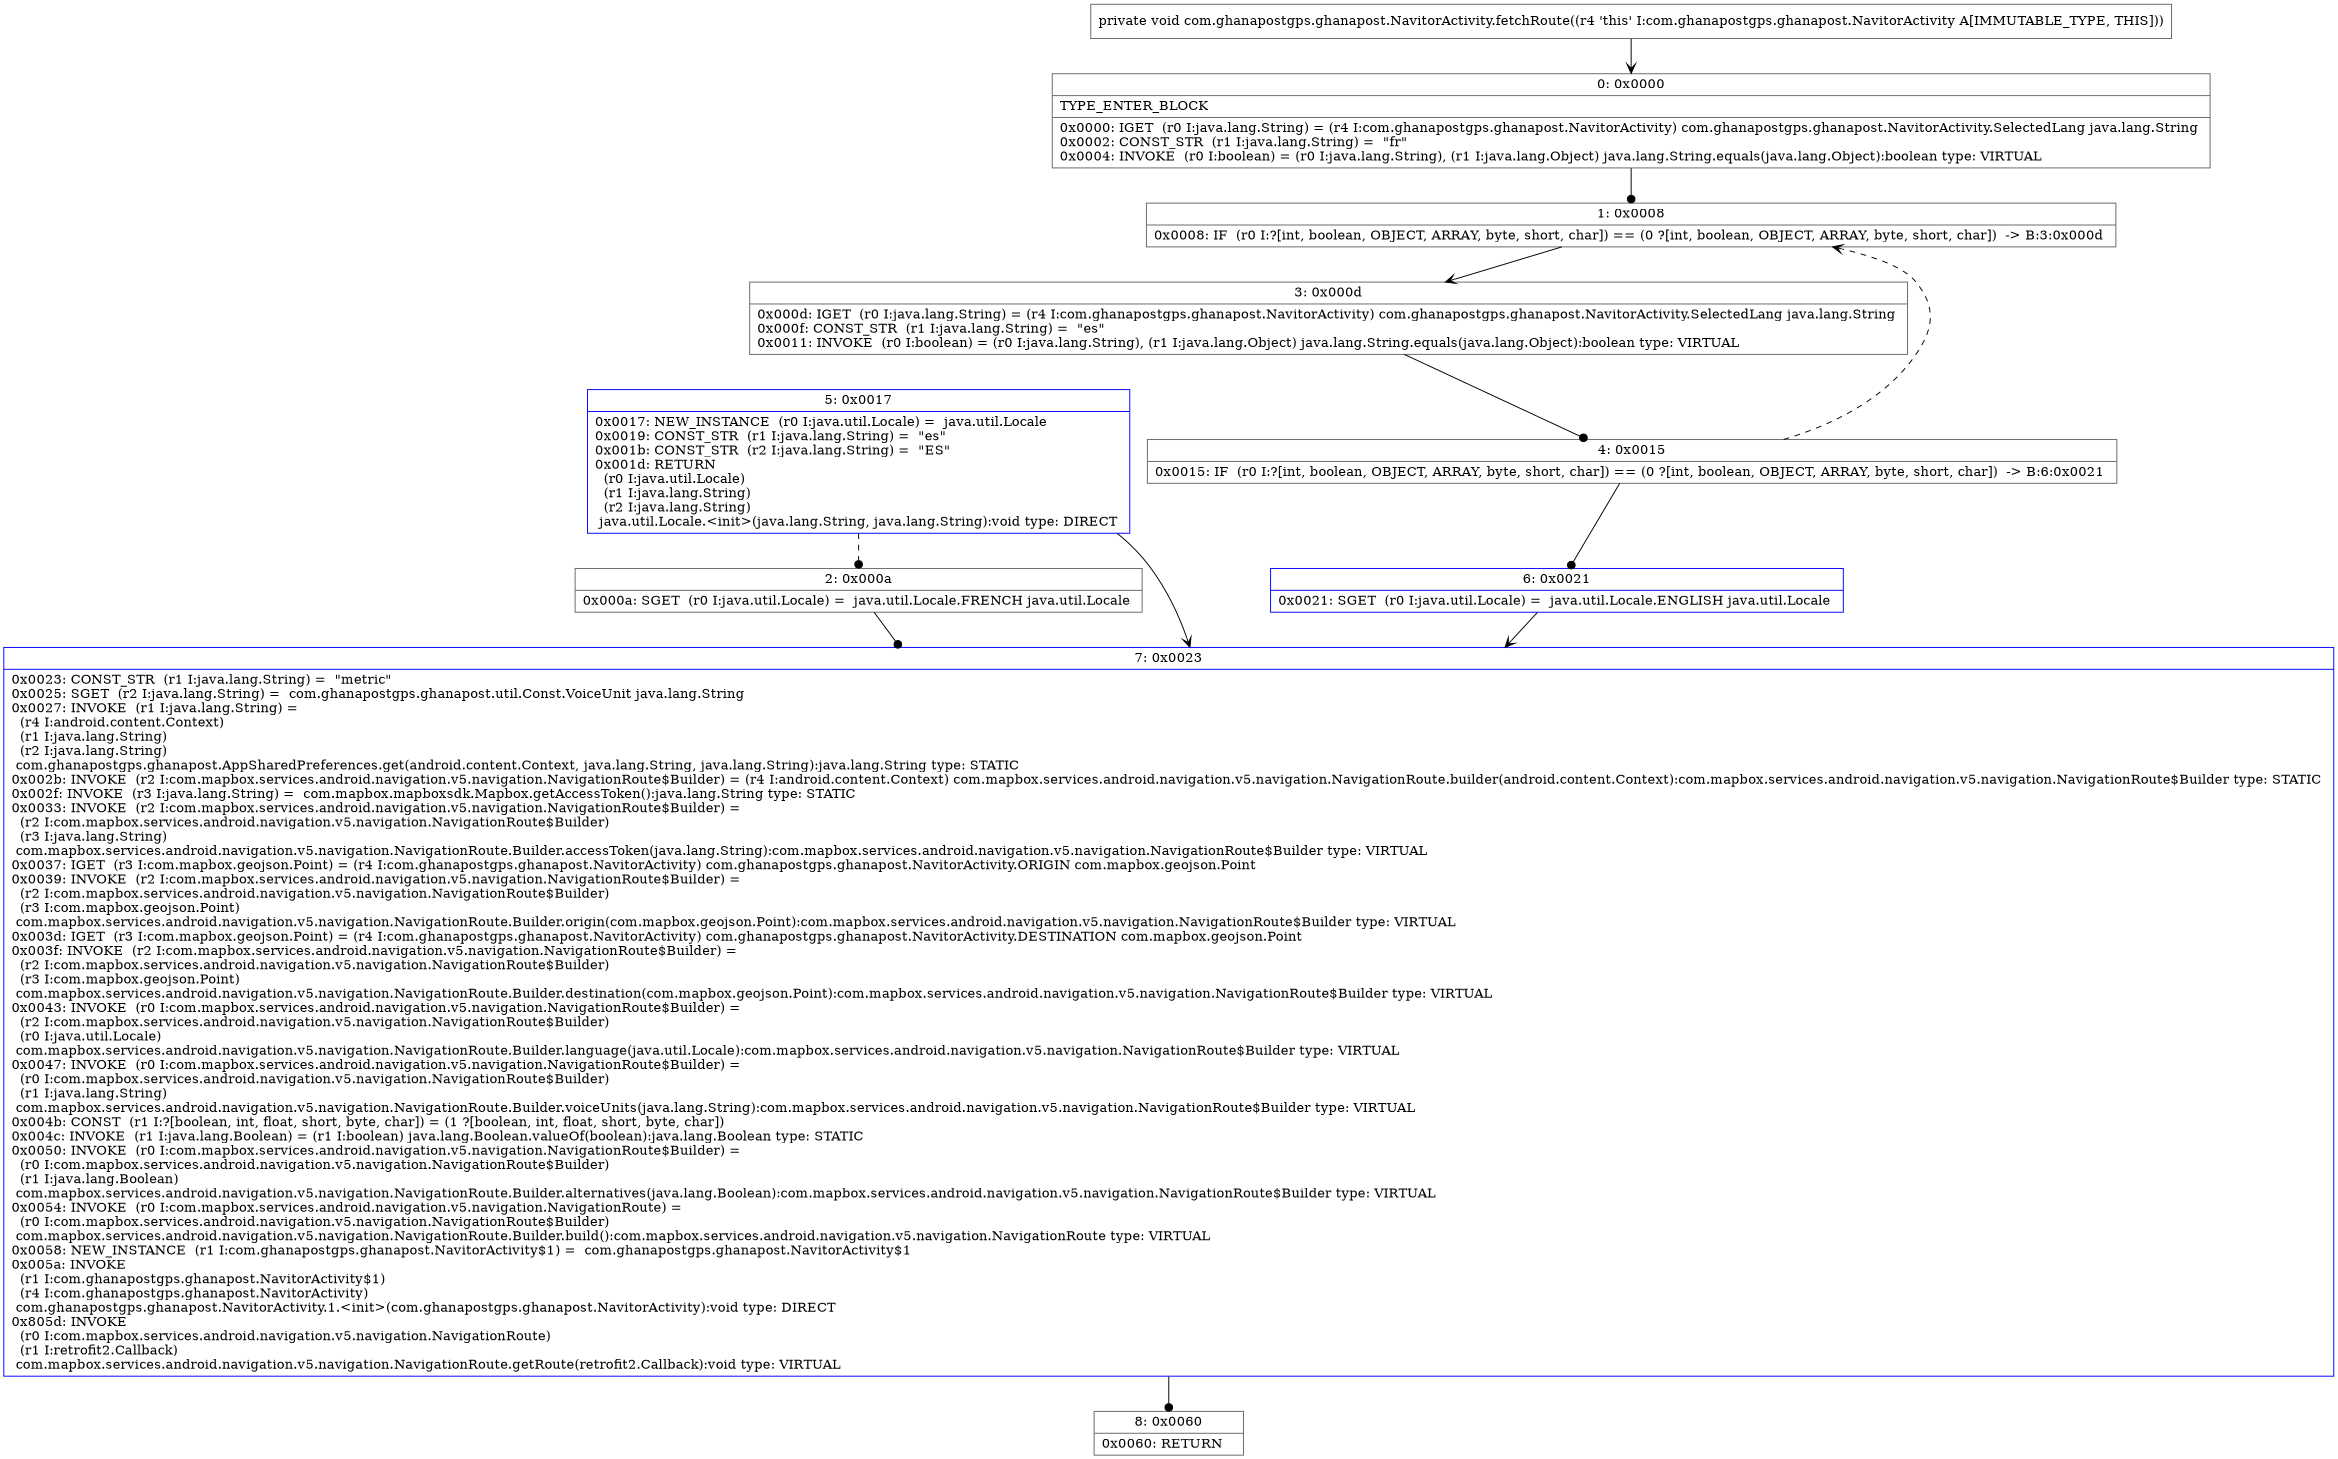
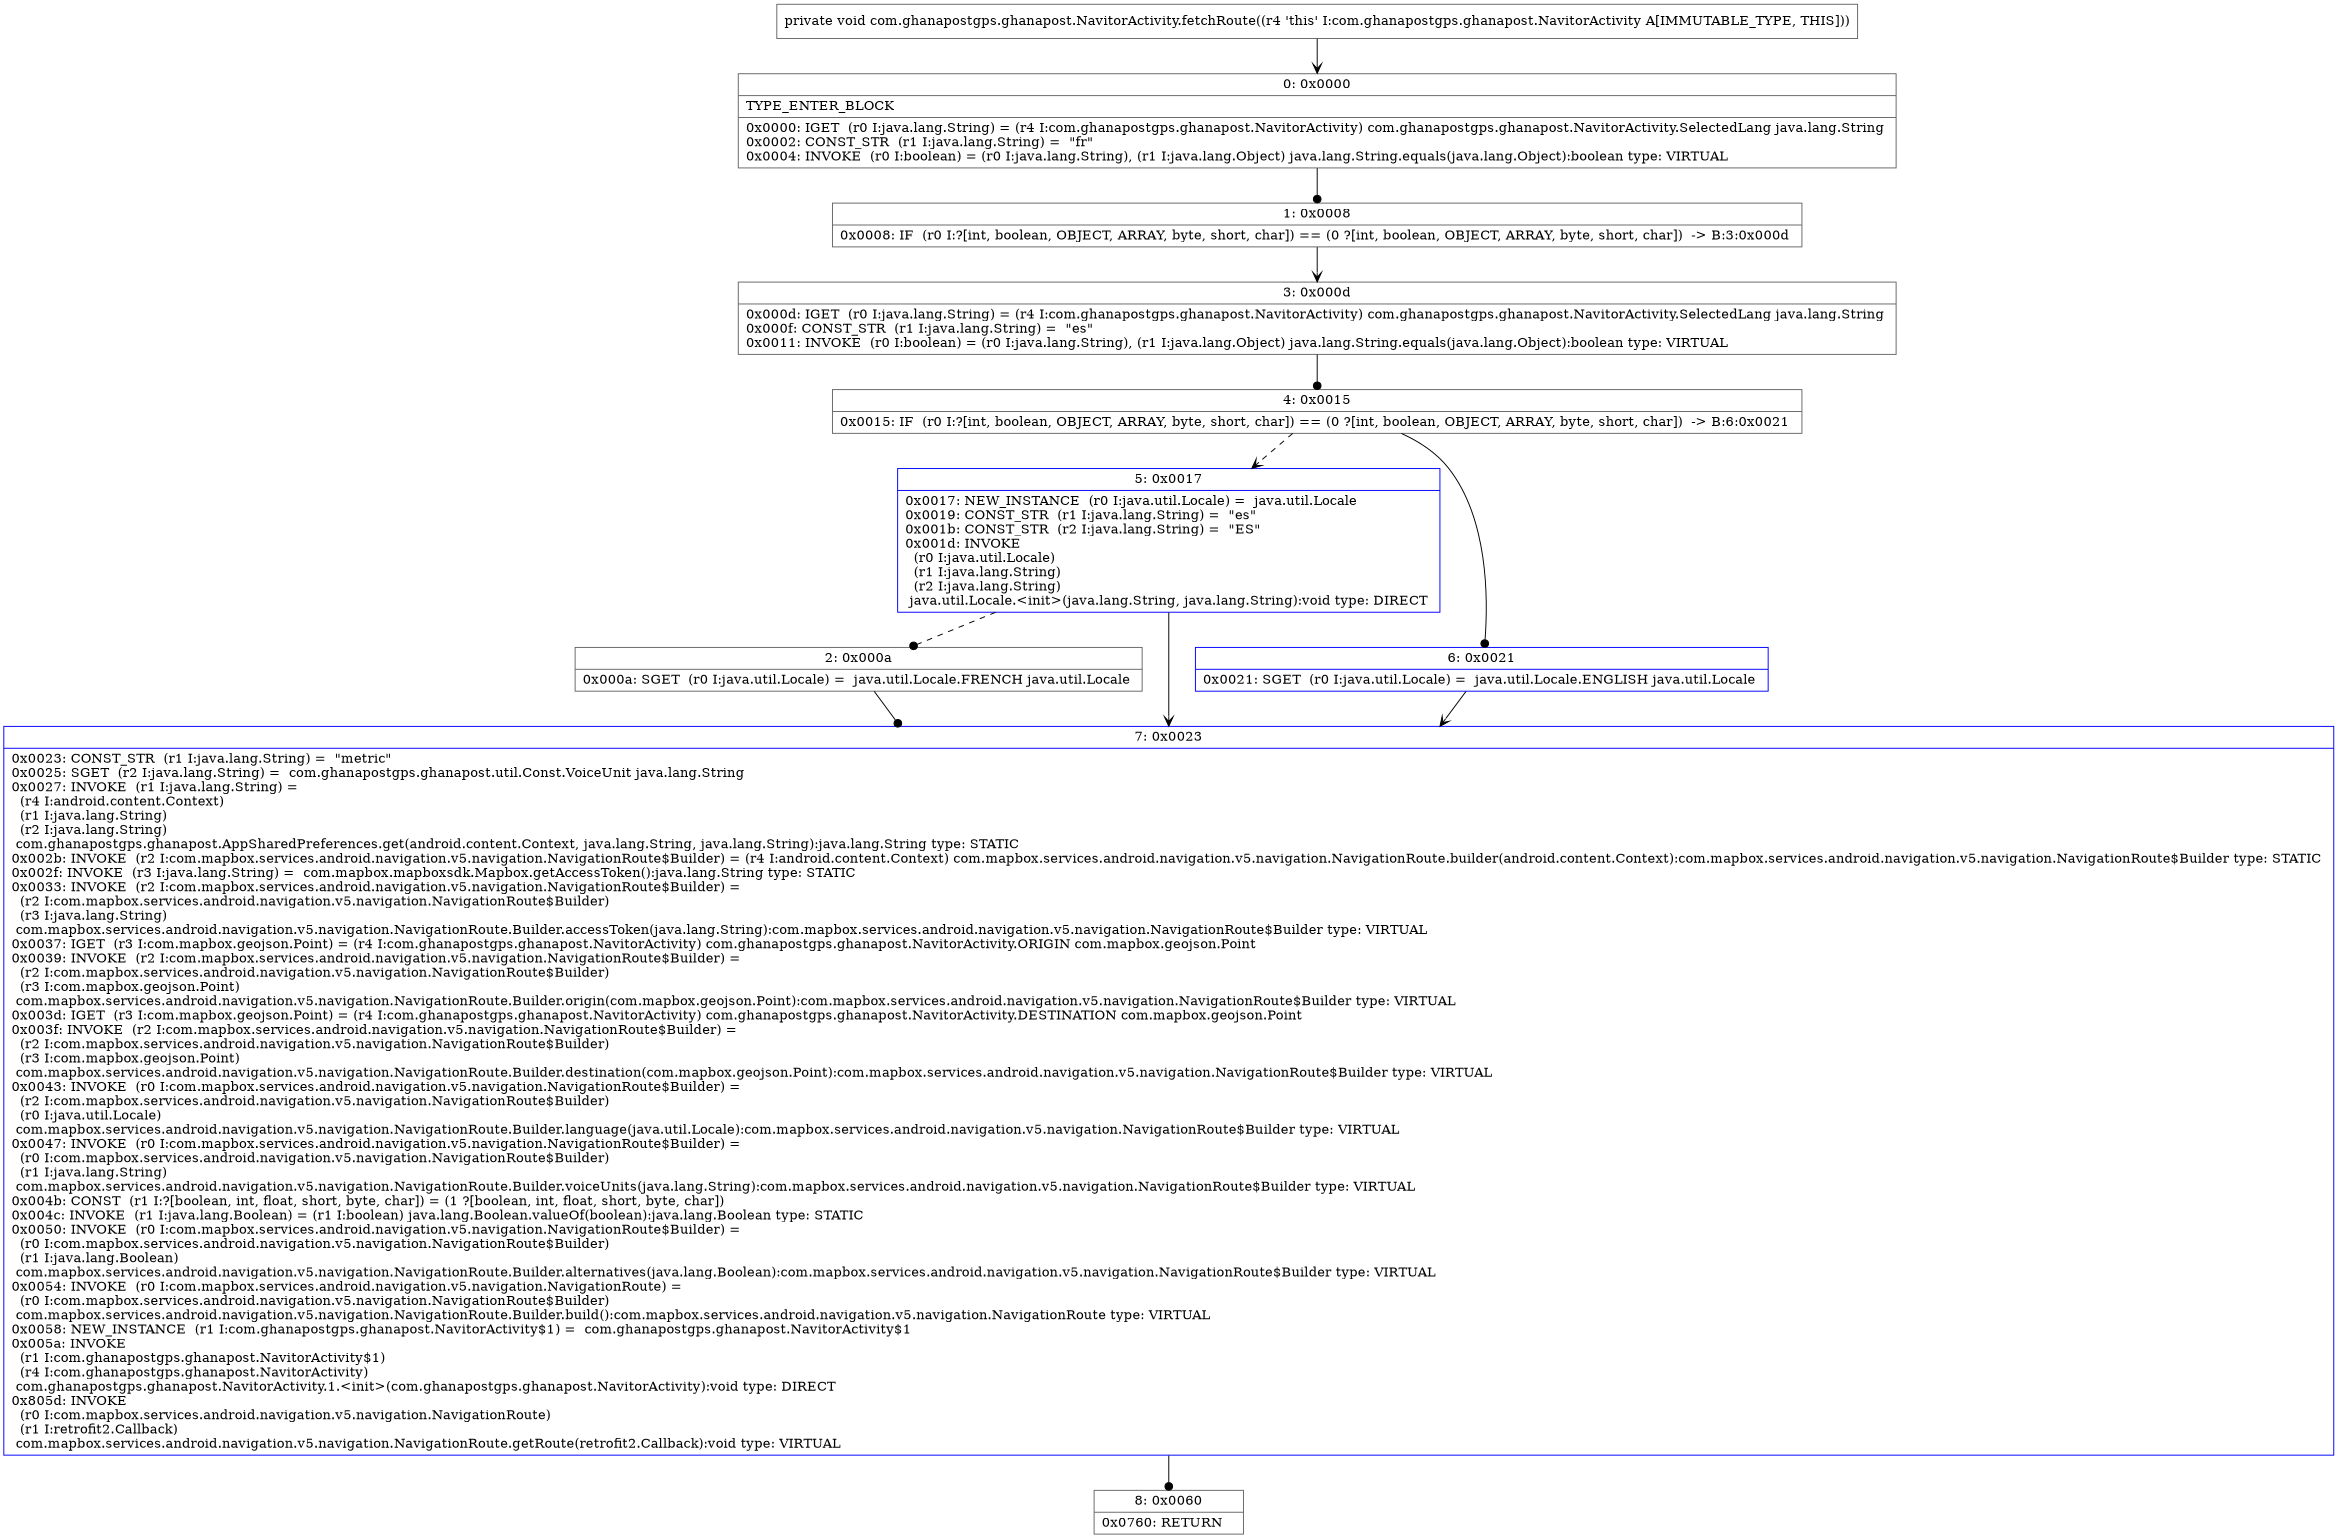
edge "4: 0x0015" -> "1: 0x0008": now "4: 0x0015" -> "5: 0x0017"
node "5: 0x0017": text "0x001d: RETURN" -> "0x001d: INVOKE"
node "8: 0x0060": text "0x0060: RETURN" -> "0x0760: RETURN"
